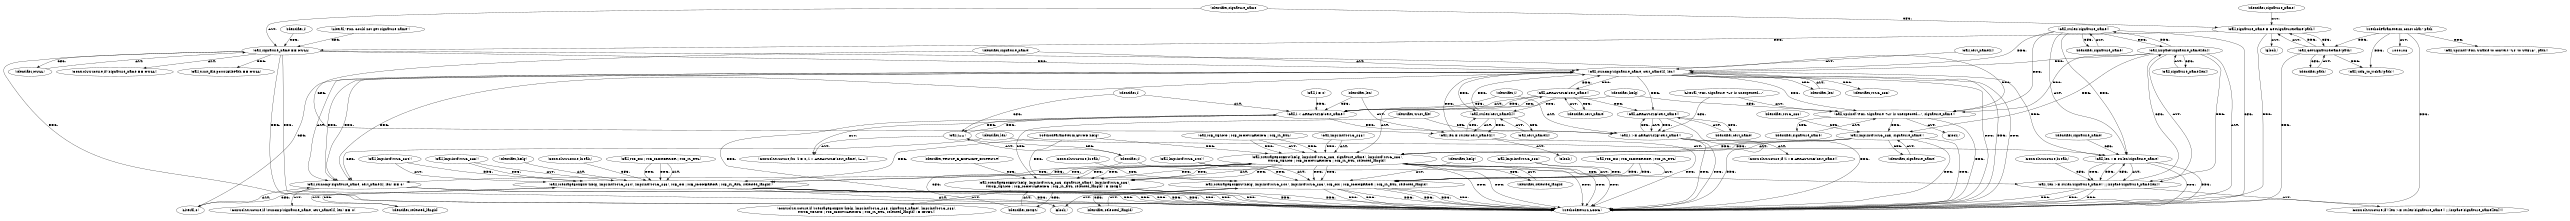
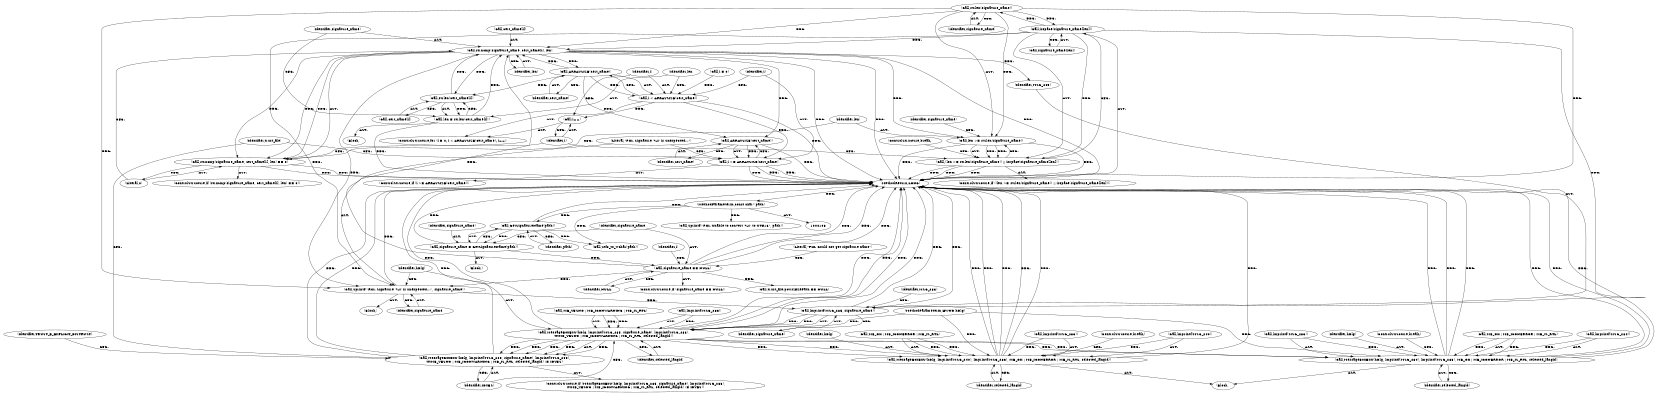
edge "(Call,strlen(signature_name))" -> "(MethodReturn,LONG)": label "CFG: " -> "DDG: "
edge "(Call,i++)" -> "(Call,i < ARRAYSIZE(cert_name))": removed, label "DDG:"
edge "(MethodParameterIn,const char* path)" -> "(MethodReturn,LONG)": reversed
edge "(Identifier,MSG_285)" -> "(Call,lmprintf(MSG_285, signature_name))": added, label "AST:"
